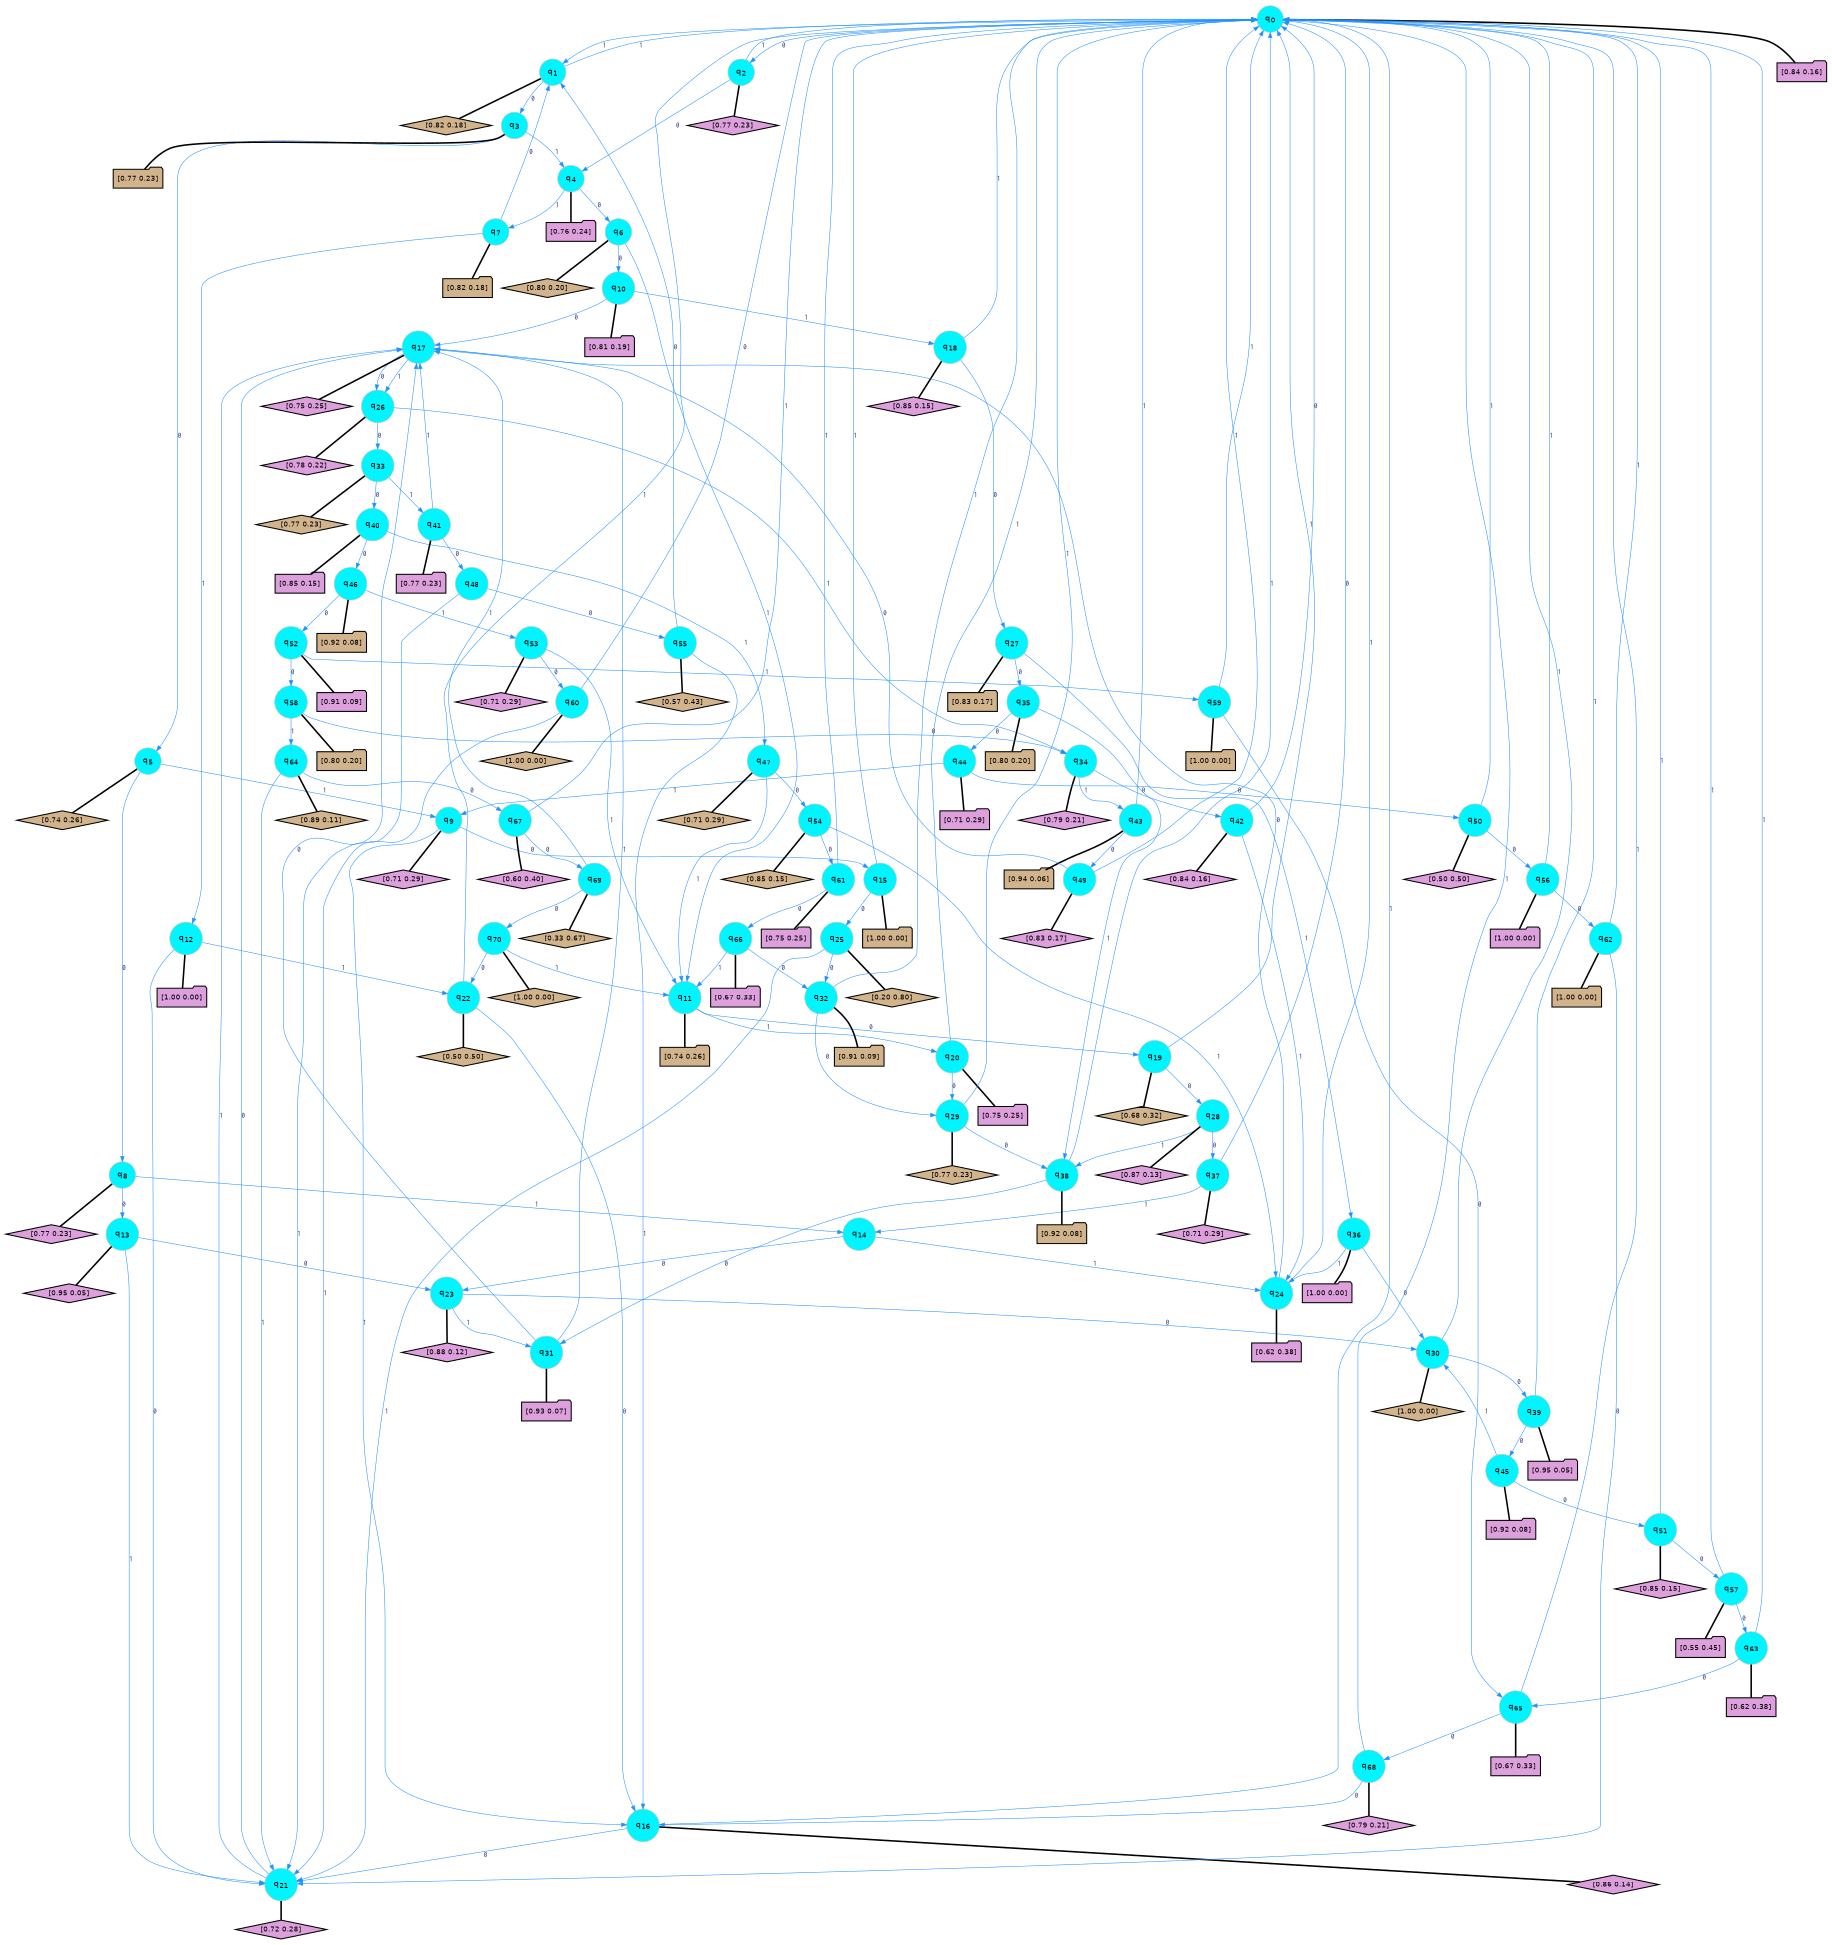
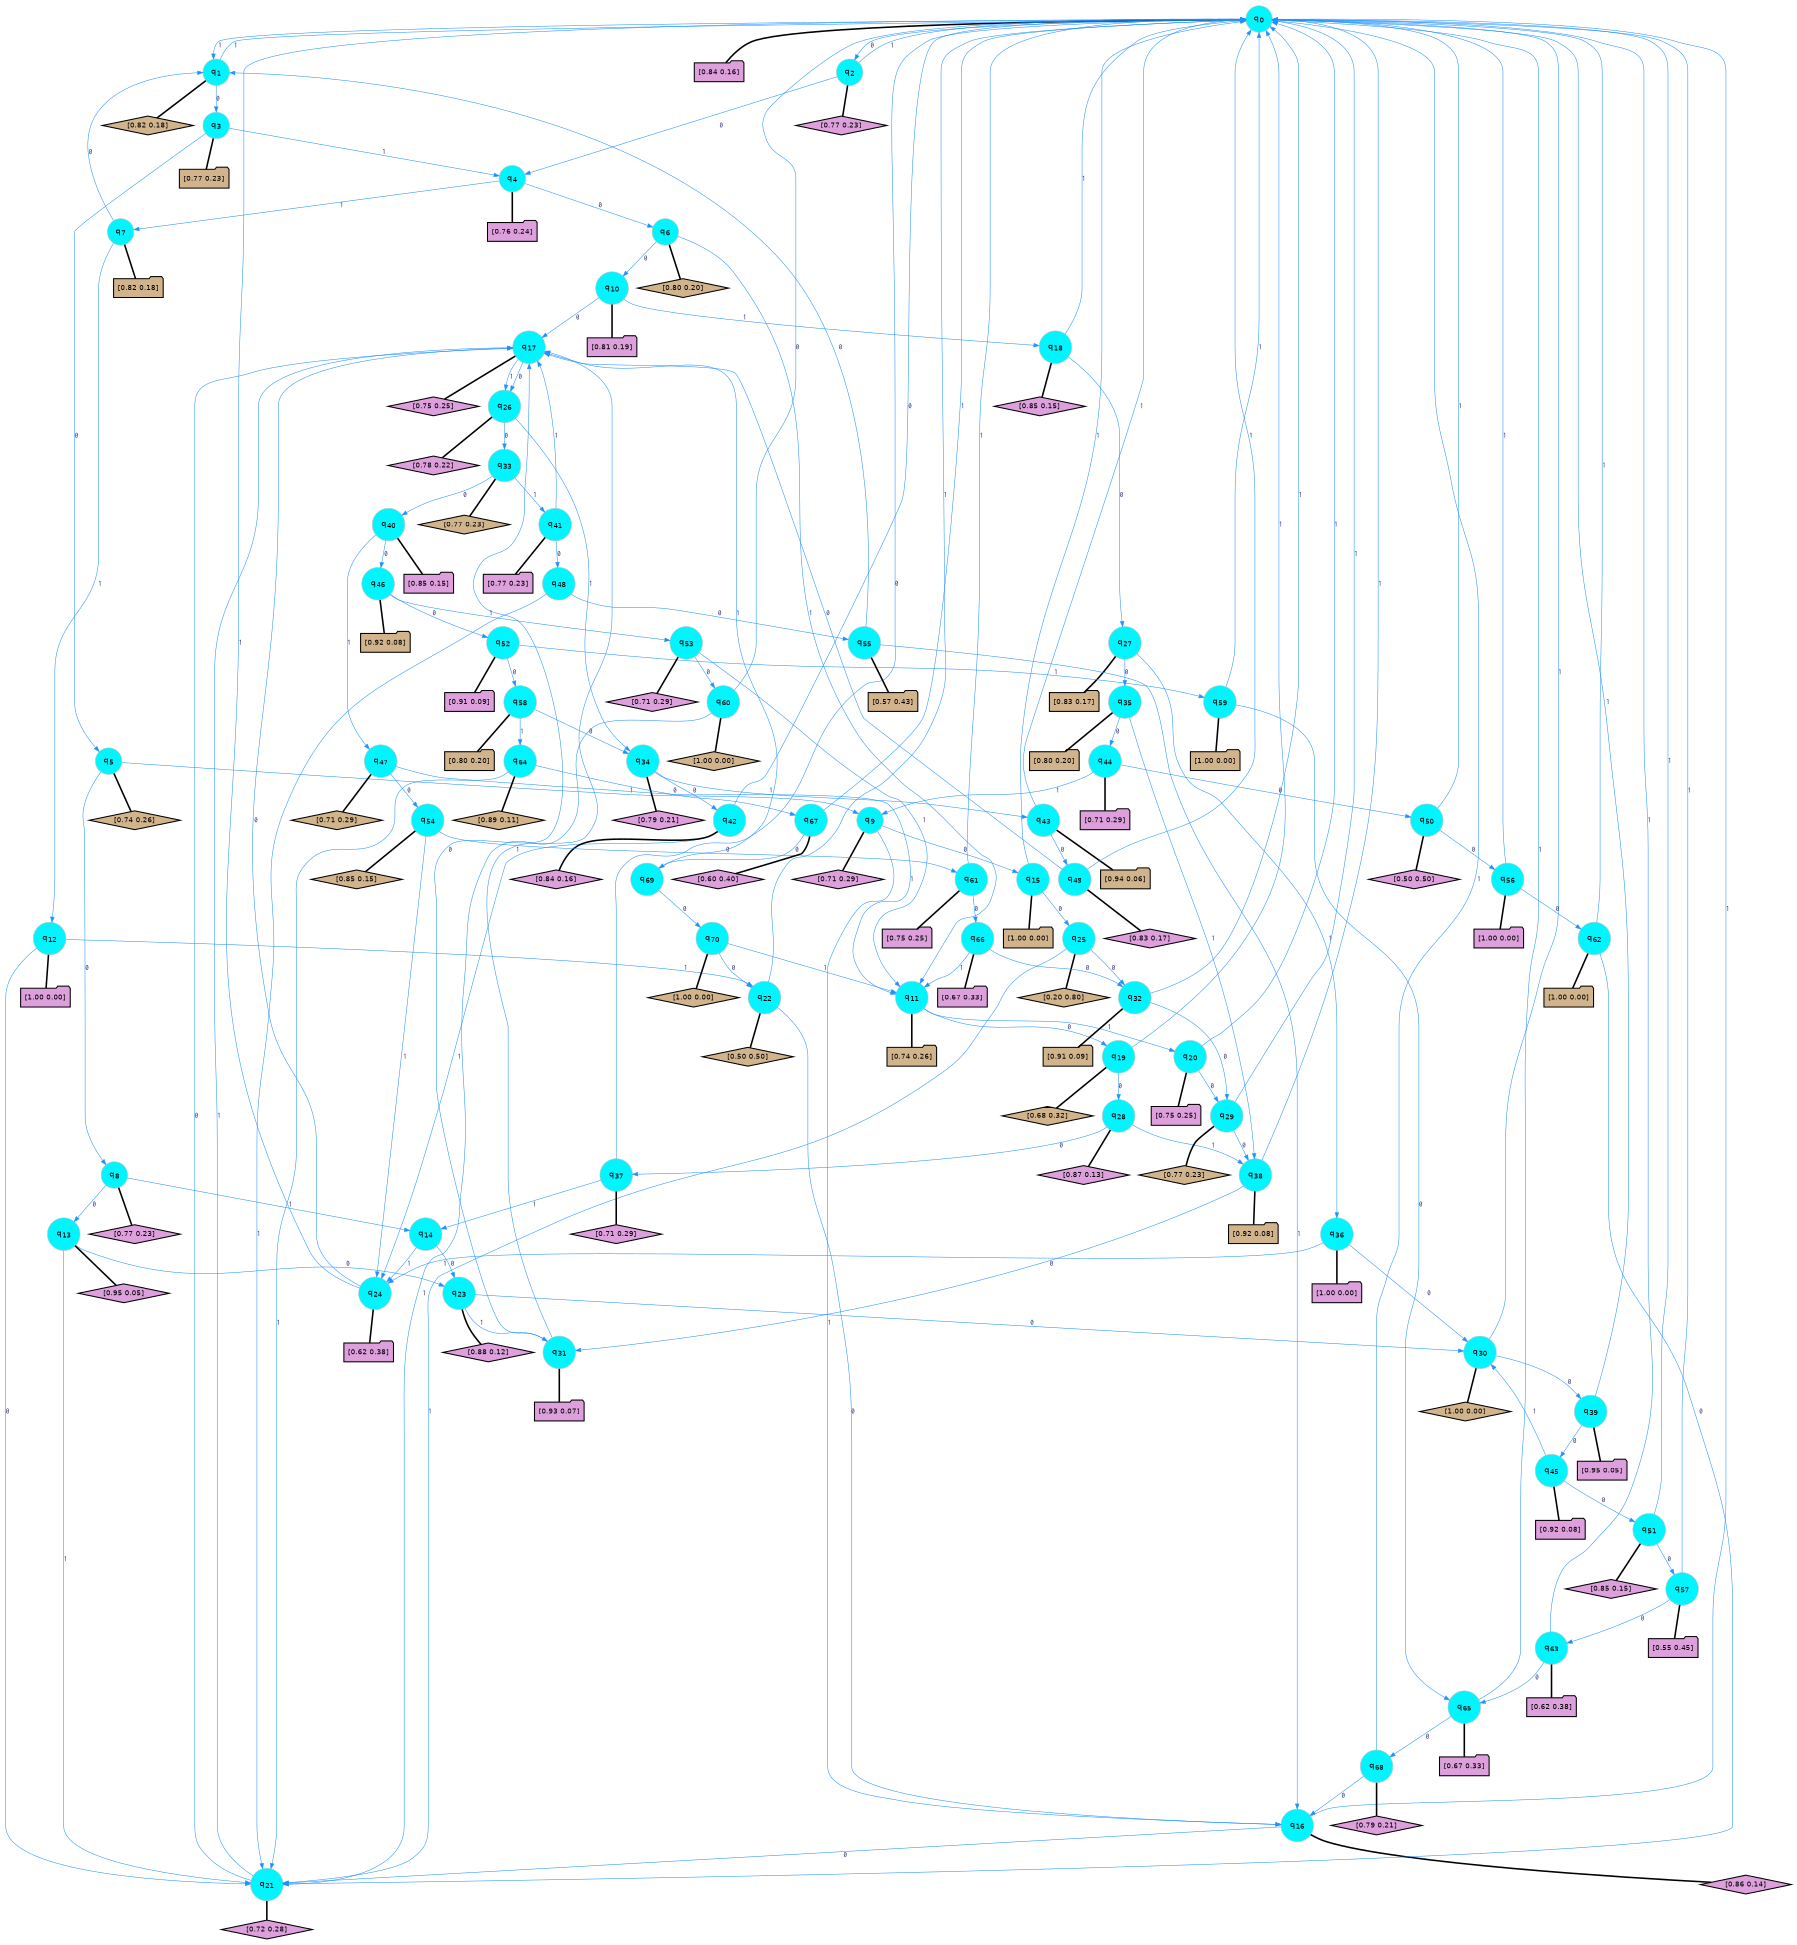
node "[0.57 0.43]": shape diamond -> folder
node "[0.33 0.67]": removed
